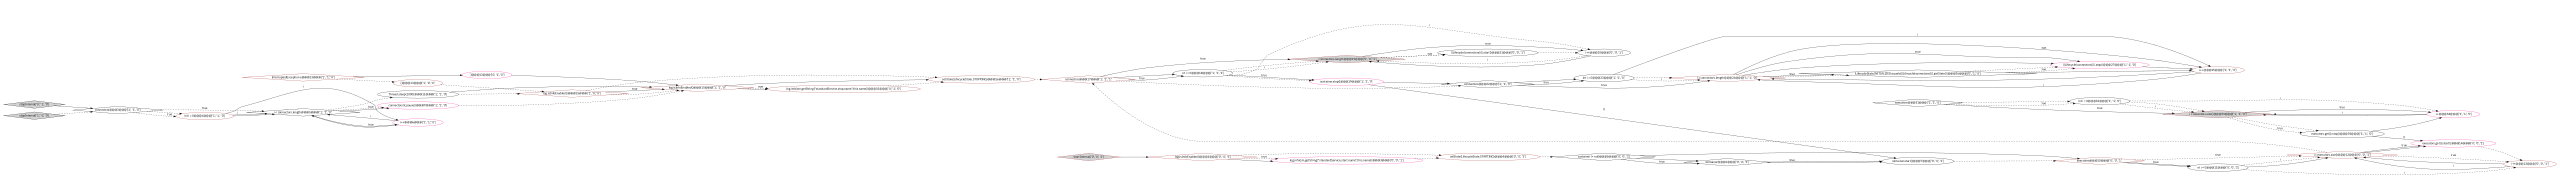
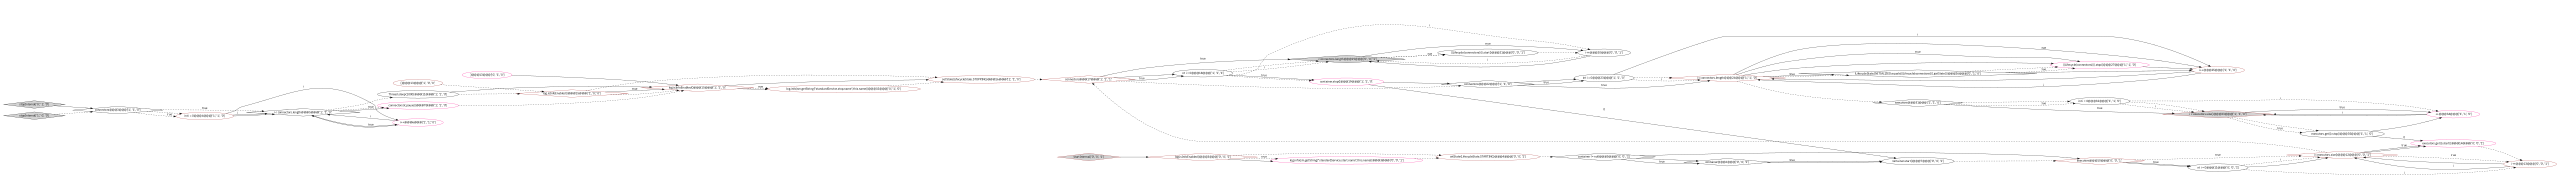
node "i < connectors.length@@@19@@@['0', '0', '1']": color brown -> black
node "InterruptedException e@@@13@@@['1', '1', '0']": removed
edge "i < connectors.length@@@24@@@['1', '1', '0']" -> "executors@@@31@@@['1', '1', '0']": added
